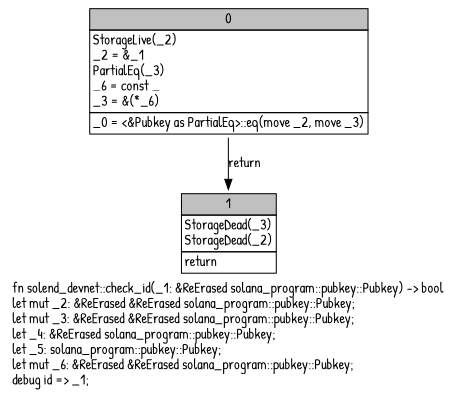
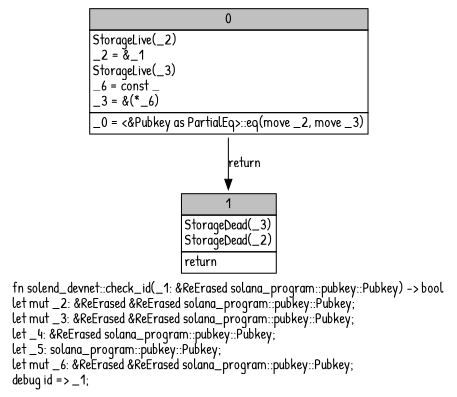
node "0": text "PartialEq(_3)" -> "StorageLive(_3)"
